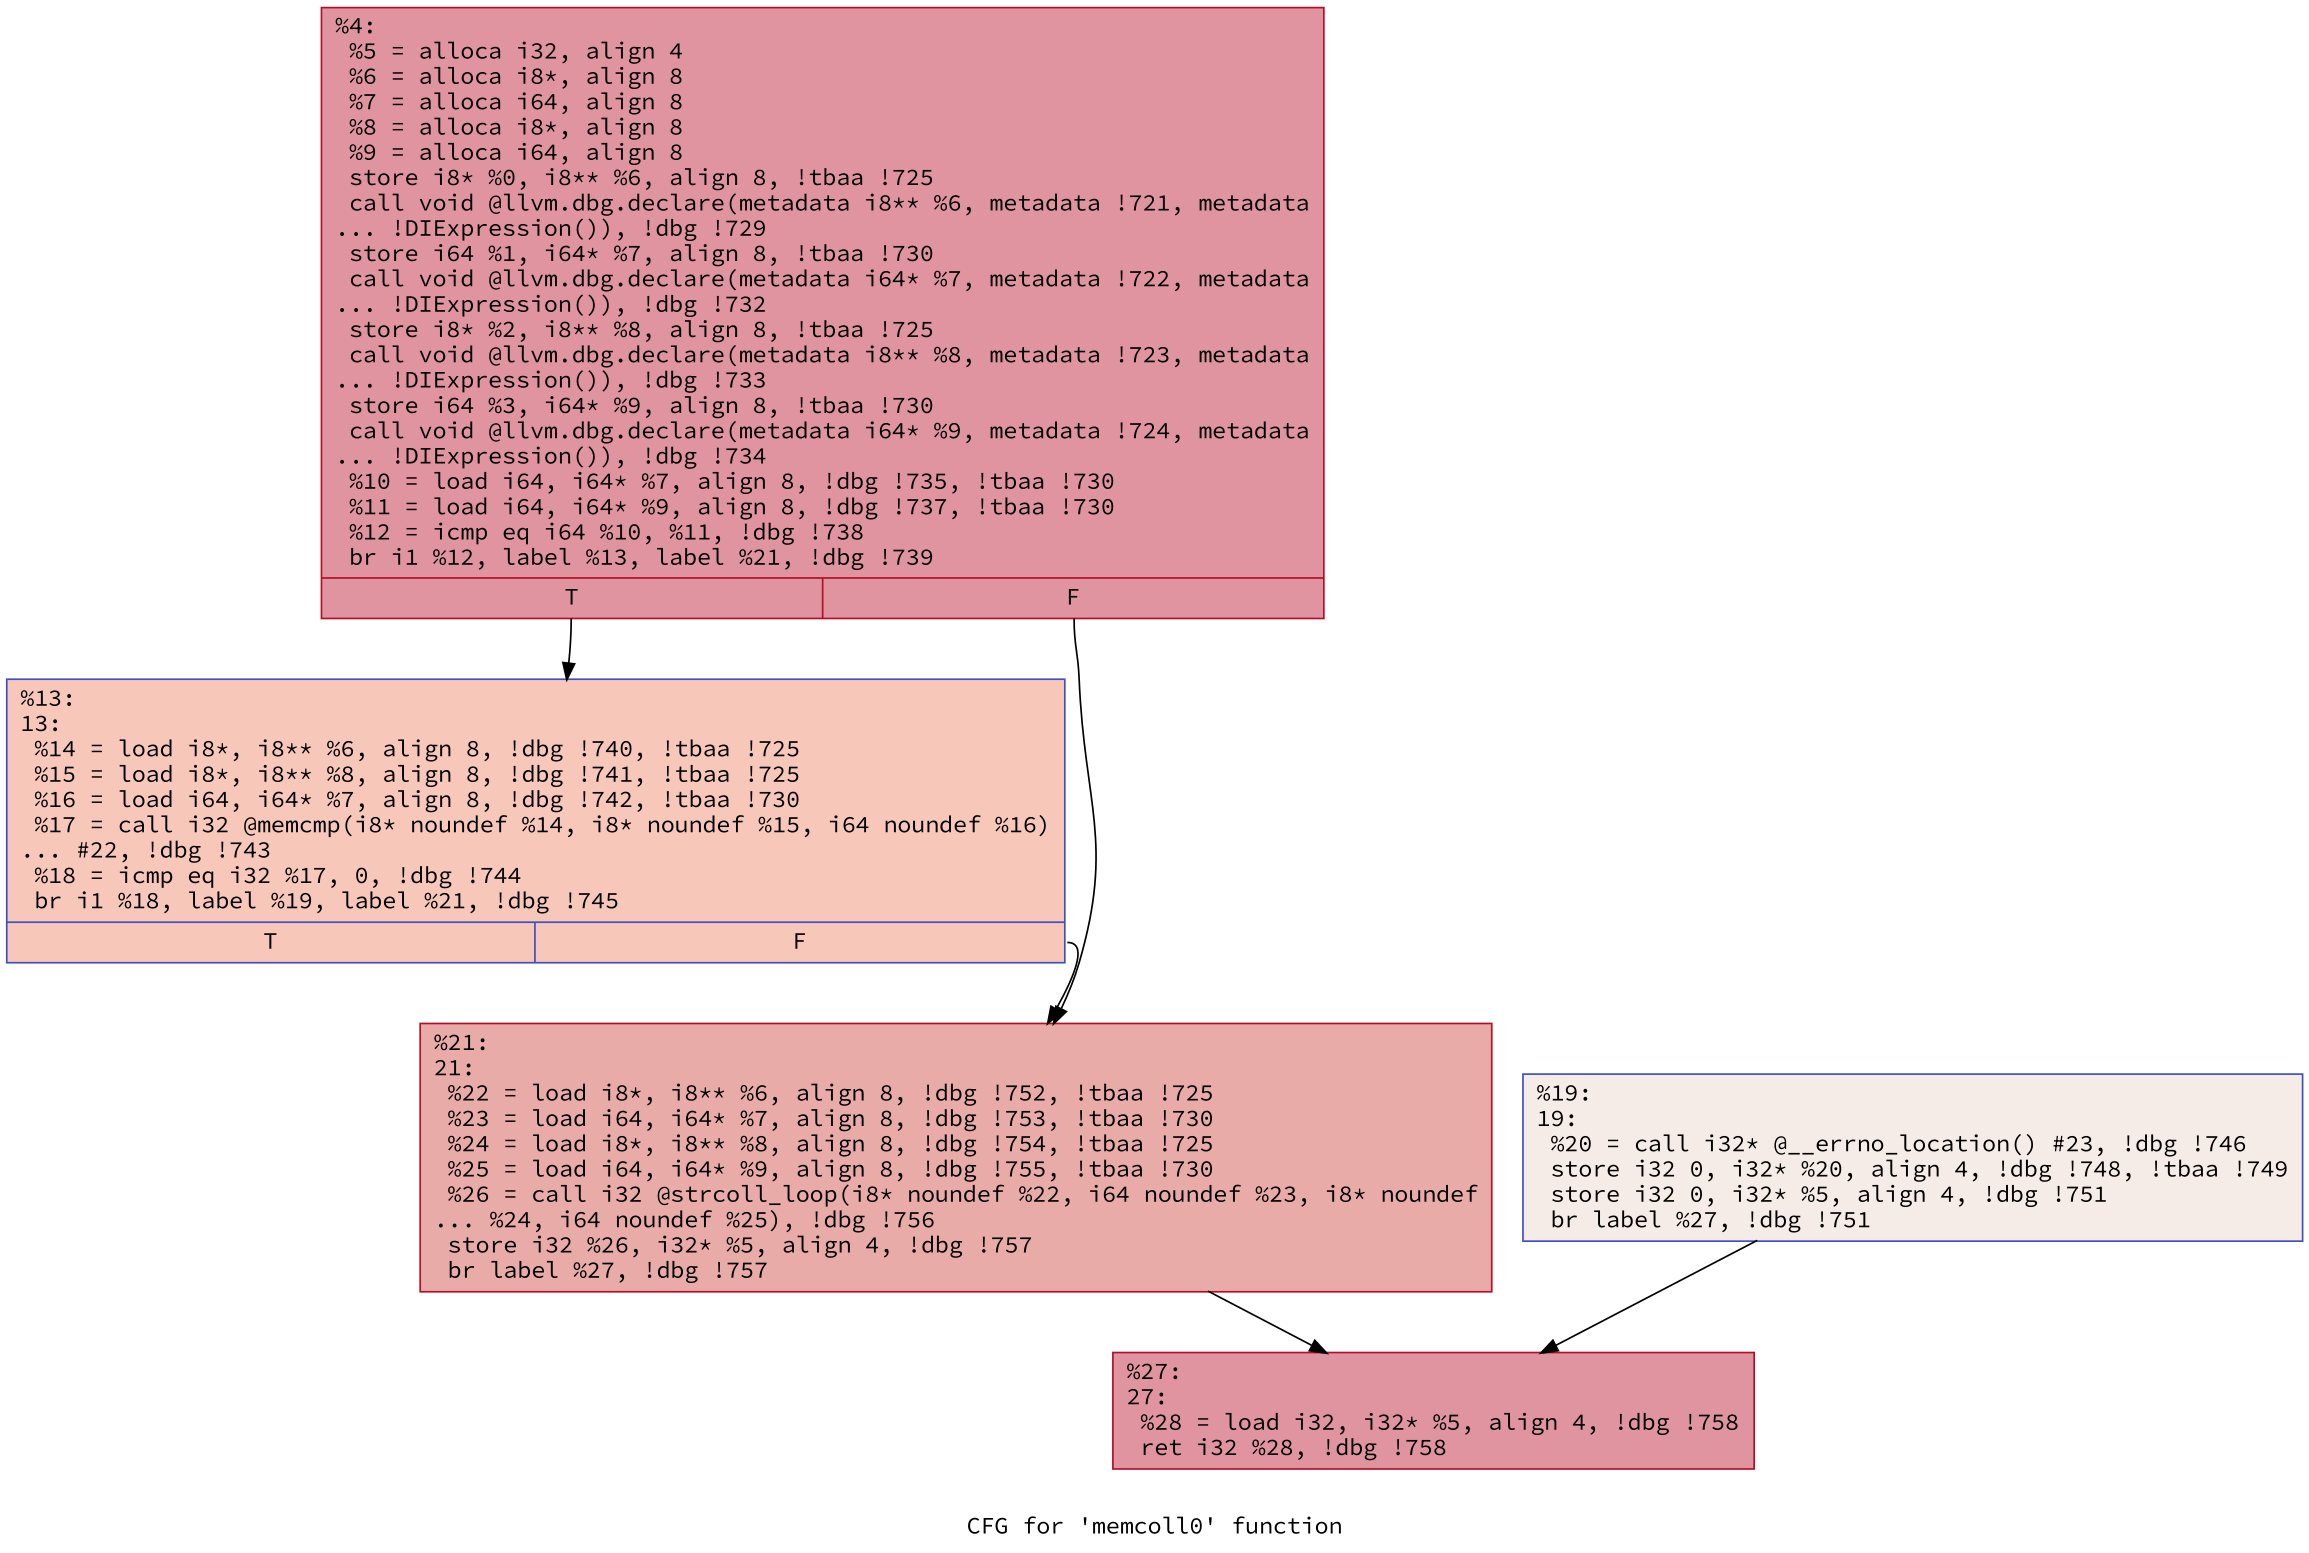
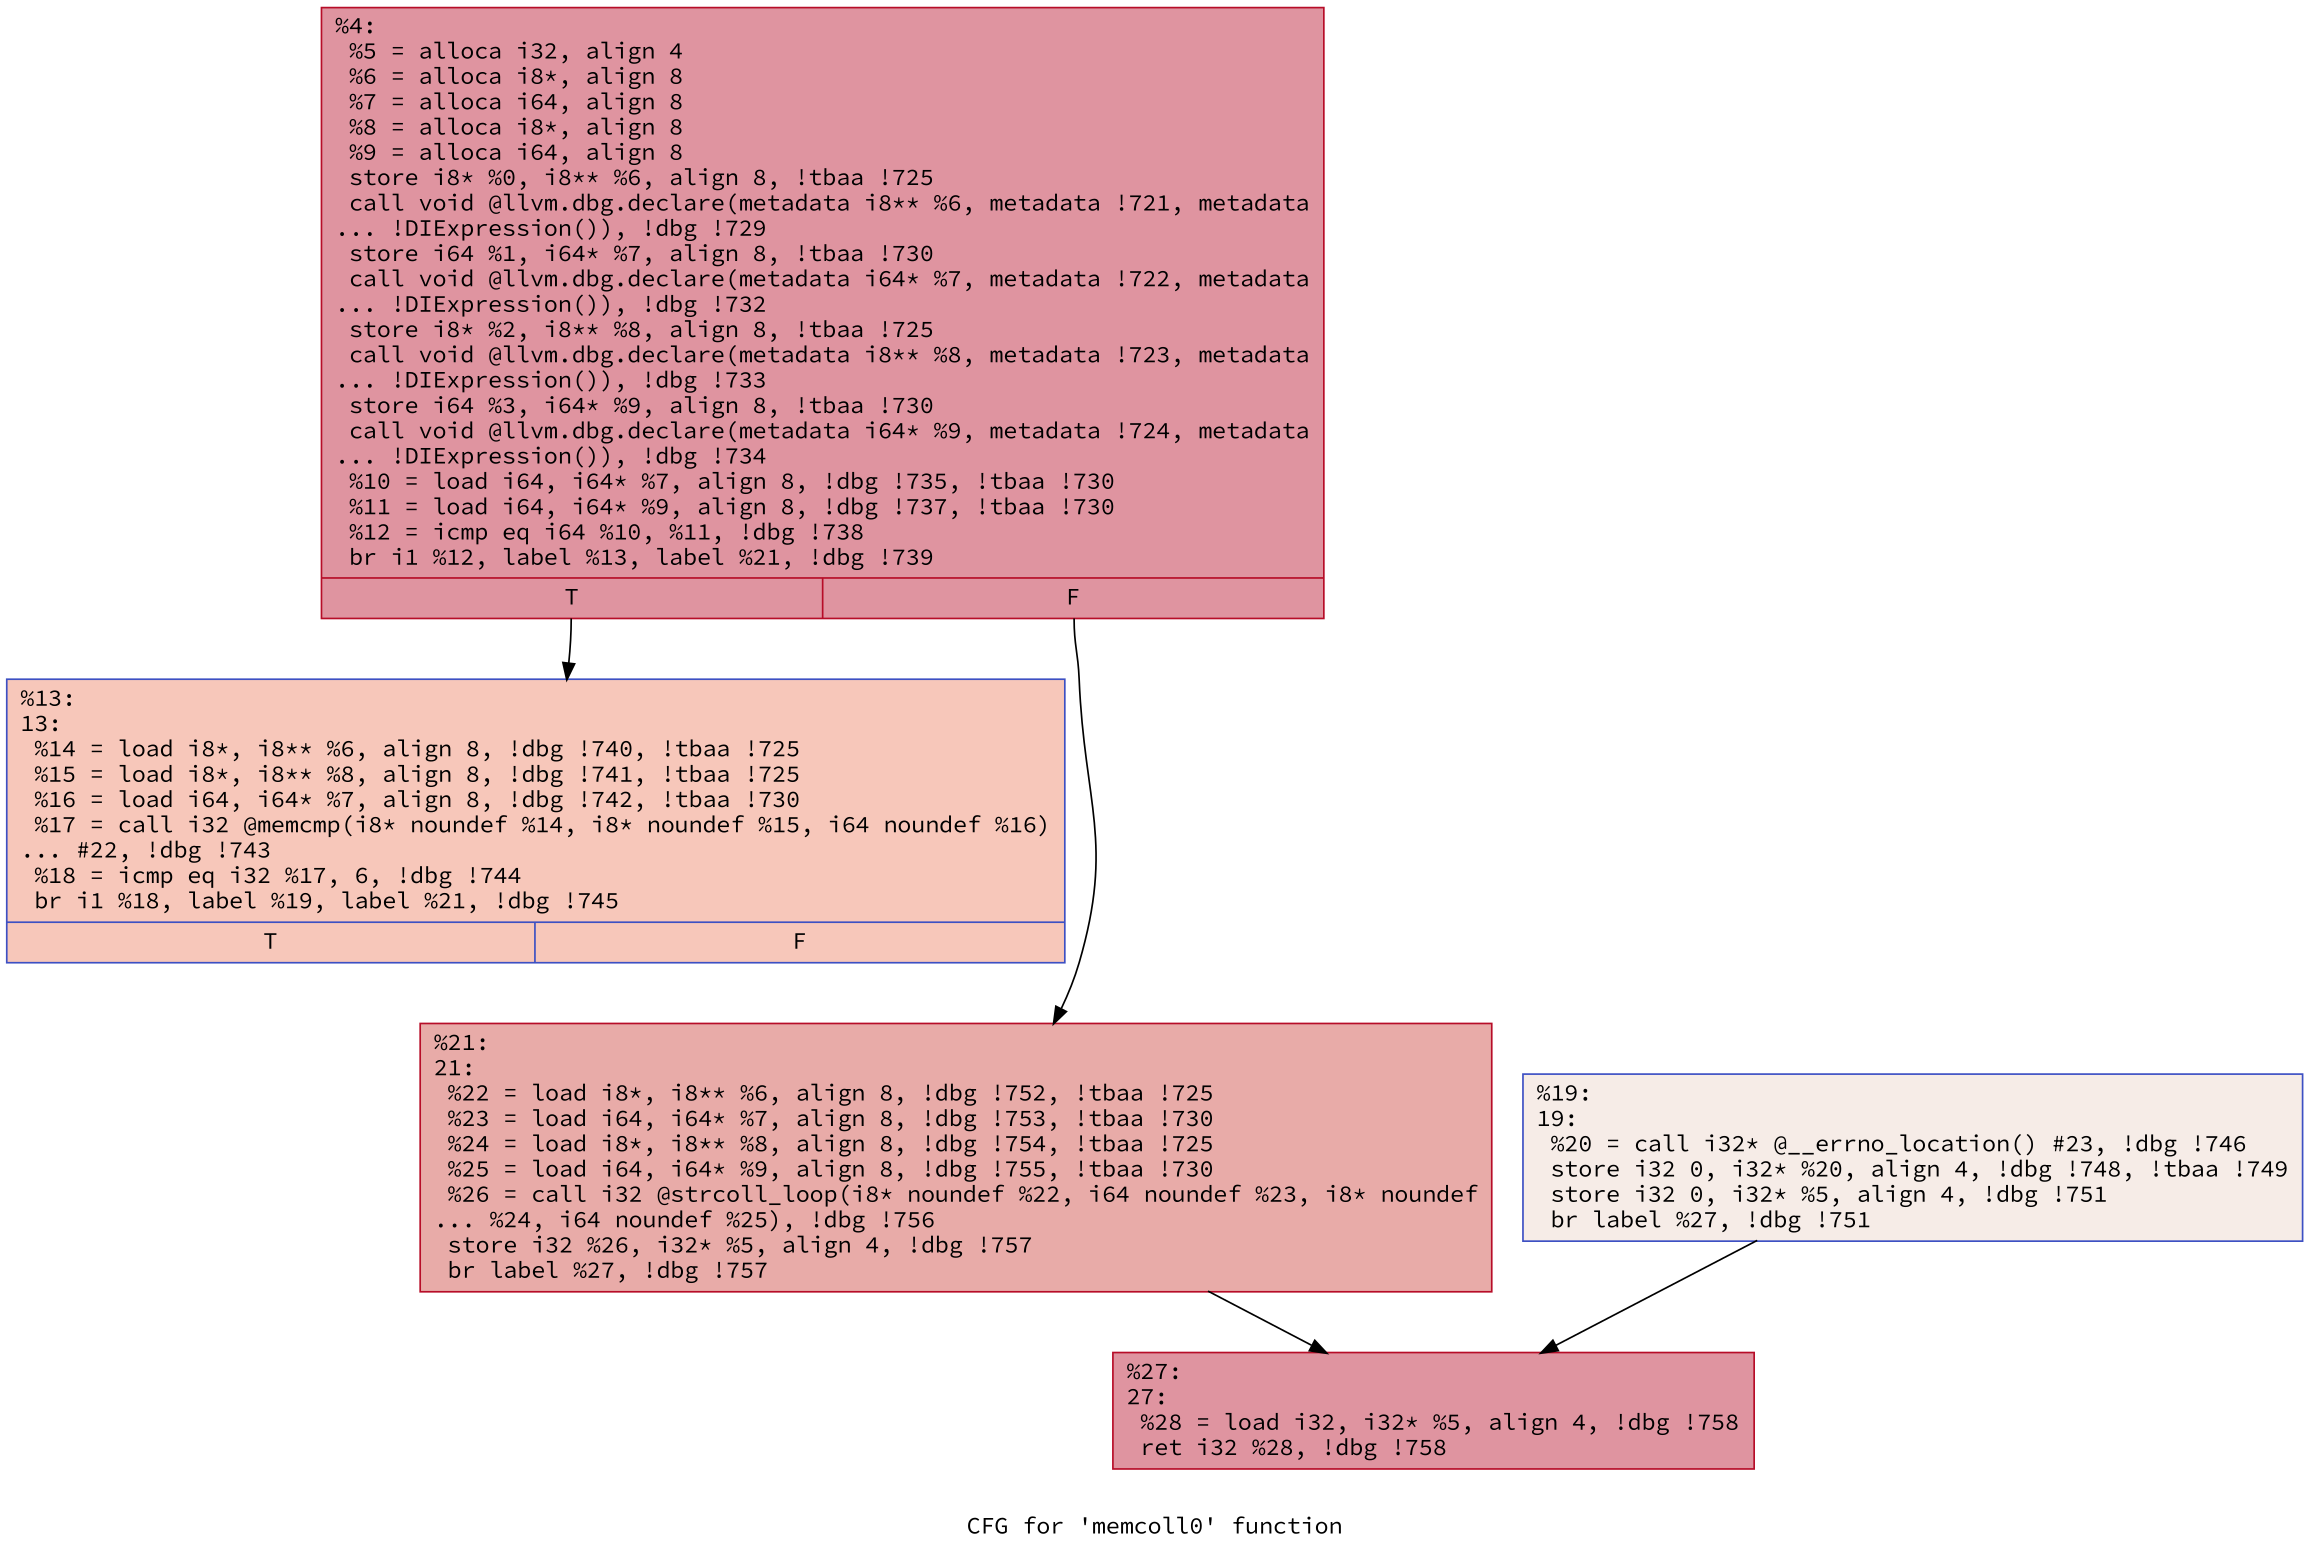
node "%13:": text "%18 = icmp eq i32 %17, 0, !dbg !744" -> "%18 = icmp eq i32 %17, 6, !dbg !744"
edge "%13:" -> "%21:": removed
